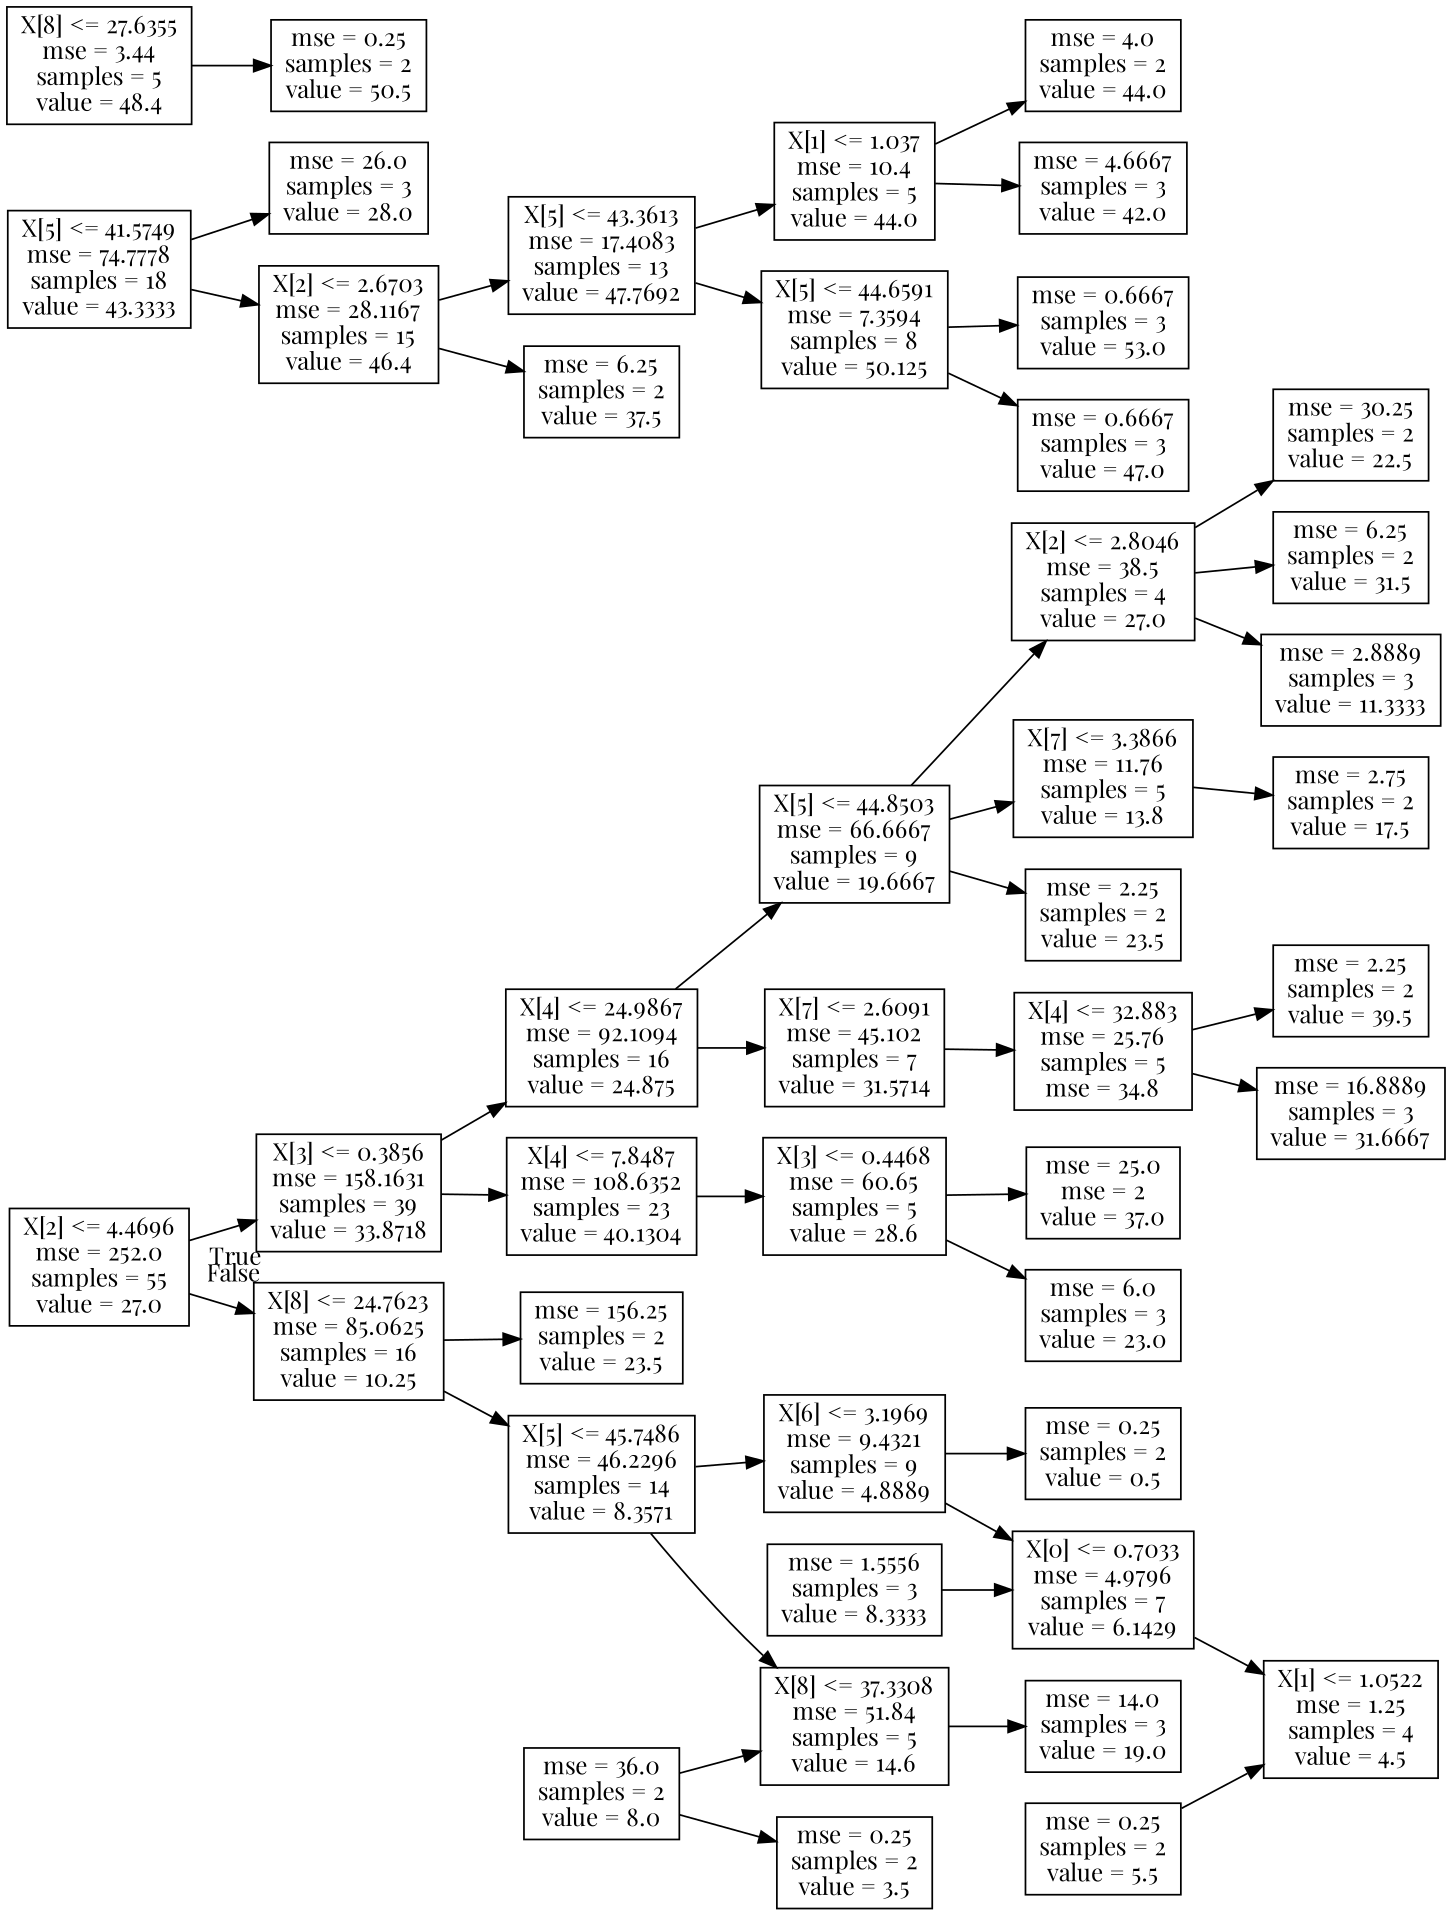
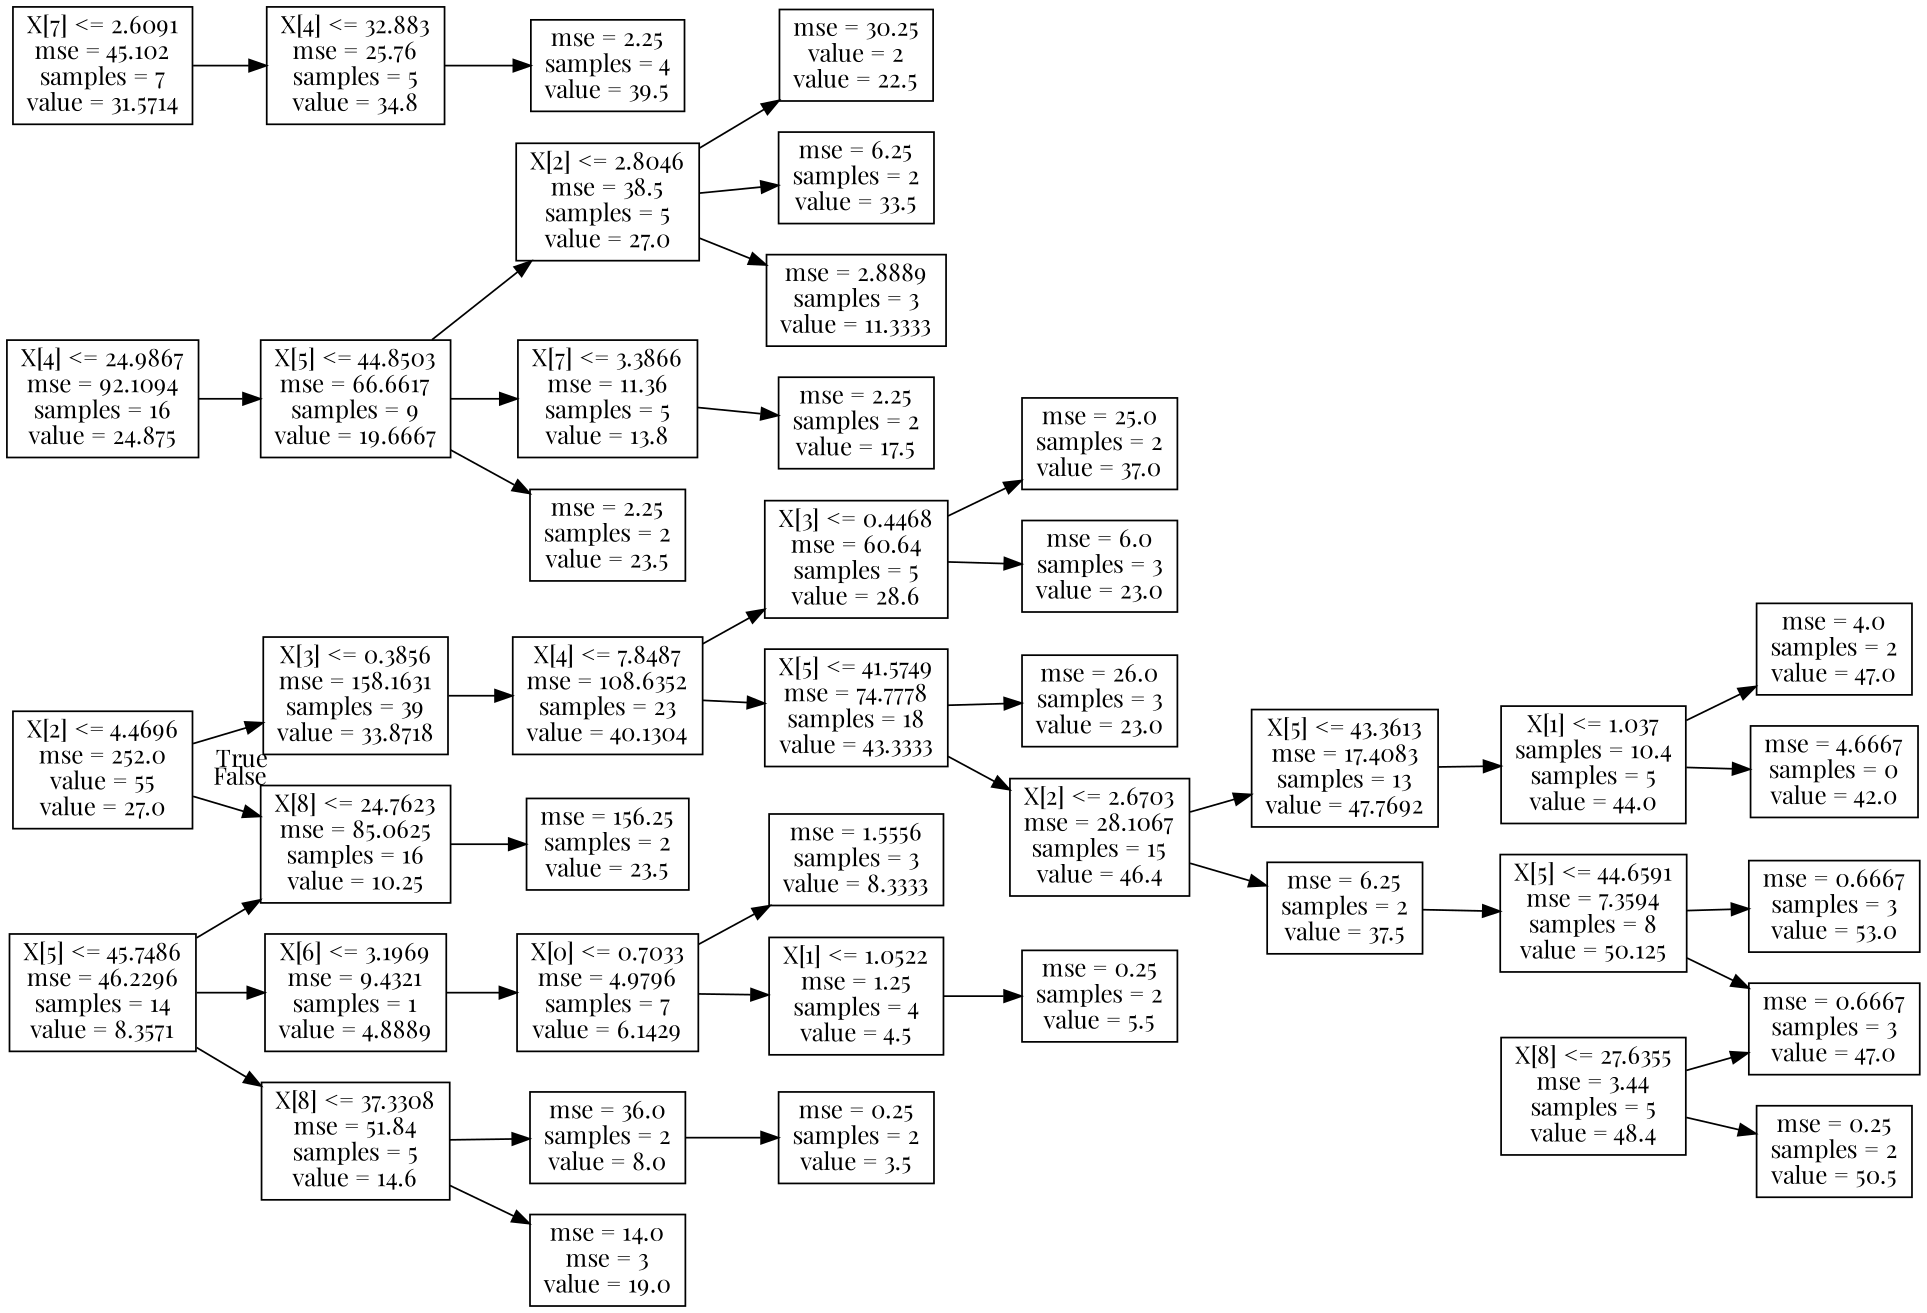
node "mse = 4.0 samples = 2 value = 44.0": label "mse = 4.0 samples = 2 value = 44.0" -> "mse = 4.0 samples = 2 value = 47.0"
node "X[1] <= 1.037 mse = 10.4 samples = 5 value = 44.0": label "X[1] <= 1.037 mse = 10.4 samples = 5 value = 44.0" -> "X[1] <= 1.037 samples = 10.4 samples = 5 value = 44.0"
node "mse = 26.0 samples = 3 value = 28.0": label "mse = 26.0 samples = 3 value = 28.0" -> "mse = 26.0 samples = 3 value = 23.0"
node "mse = 4.6667 samples = 3 value = 42.0": label "mse = 4.6667 samples = 3 value = 42.0" -> "mse = 4.6667 samples = 0 value = 42.0"
edge "X[5] <= 43.3613 mse = 17.4083 samples = 13 value = 47.7692" -> "X[5] <= 44.6591 mse = 7.3594 samples = 8 value = 50.125": now "mse = 6.25 samples = 2 value = 37.5" -> "X[5] <= 44.6591 mse = 7.3594 samples = 8 value = 50.125"
node "X[2] <= 2.6703 mse = 28.1167 samples = 15 value = 46.4": label "X[2] <= 2.6703 mse = 28.1167 samples = 15 value = 46.4" -> "X[2] <= 2.6703 mse = 28.1067 samples = 15 value = 46.4"
node "mse = 30.25 samples = 2 value = 22.5": label "mse = 30.25 samples = 2 value = 22.5" -> "mse = 30.25 value = 2 value = 22.5"
node "mse = 6.25 samples = 2 value = 31.5": label "mse = 6.25 samples = 2 value = 31.5" -> "mse = 6.25 samples = 2 value = 33.5"
node "X[2] <= 2.8046 mse = 38.5 samples = 4 value = 27.0": label "X[2] <= 2.8046 mse = 38.5 samples = 4 value = 27.0" -> "X[2] <= 2.8046 mse = 38.5 samples = 5 value = 27.0"
edge "X[4] <= 7.8487 mse = 108.6352 samples = 23 value = 40.1304" -> "X[5] <= 41.5749 mse = 74.7778 samples = 18 value = 43.3333": added
node "X[7] <= 3.3866 mse = 11.76 samples = 5 value = 13.8": label "X[7] <= 3.3866 mse = 11.76 samples = 5 value = 13.8" -> "X[7] <= 3.3866 mse = 11.36 samples = 5 value = 13.8"
node "mse = 2.75 samples = 2 value = 17.5": label "mse = 2.75 samples = 2 value = 17.5" -> "mse = 2.25 samples = 2 value = 17.5"
node "X[5] <= 44.8503 mse = 66.6667 samples = 9 value = 19.6667": label "X[5] <= 44.8503 mse = 66.6667 samples = 9 value = 19.6667" -> "X[5] <= 44.8503 mse = 66.6617 samples = 9 value = 19.6667"
node "mse = 2.25 samples = 2 value = 39.5": label "mse = 2.25 samples = 2 value = 39.5" -> "mse = 2.25 samples = 4 value = 39.5"
edge "X[4] <= 24.9867 mse = 92.1094 samples = 16 value = 24.875" -> "X[7] <= 2.6091 mse = 45.102 samples = 7 value = 31.5714": removed
node "X[4] <= 32.883 mse = 25.76 samples = 5 mse = 34.8": label "X[4] <= 32.883 mse = 25.76 samples = 5 mse = 34.8" -> "X[4] <= 32.883 mse = 25.76 samples = 5 value = 34.8"
edge "X[8] <= 27.6355 mse = 3.44 samples = 5 value = 48.4" -> "mse = 0.6667 samples = 3 value = 47.0": added
node "mse = 16.8889 samples = 3 value = 31.6667": removed
edge "X[3] <= 0.3856 mse = 158.1631 samples = 39 value = 33.8718" -> "X[4] <= 24.9867 mse = 92.1094 samples = 16 value = 24.875": removed
node "mse = 25.0 mse = 2 value = 37.0": label "mse = 25.0 mse = 2 value = 37.0" -> "mse = 25.0 samples = 2 value = 37.0"
node "X[3] <= 0.4468 mse = 60.65 samples = 5 value = 28.6": label "X[3] <= 0.4468 mse = 60.65 samples = 5 value = 28.6" -> "X[3] <= 0.4468 mse = 60.64 samples = 5 value = 28.6"
node "X[2] <= 4.4696 mse = 252.0 samples = 55 value = 27.0": label "X[2] <= 4.4696 mse = 252.0 samples = 55 value = 27.0" -> "X[2] <= 4.4696 mse = 252.0 value = 55 value = 27.0"
edge "X[8] <= 24.7623 mse = 85.0625 samples = 16 value = 10.25" -> "X[5] <= 45.7486 mse = 46.2296 samples = 14 value = 8.3571": reversed
node "X[6] <= 3.1969 mse = 9.4321 samples = 9 value = 4.8889": label "X[6] <= 3.1969 mse = 9.4321 samples = 9 value = 4.8889" -> "X[6] <= 3.1969 mse = 9.4321 samples = 1 value = 4.8889"
node "mse = 0.25 samples = 2 value = 0.5": removed
edge "mse = 1.5556 samples = 3 value = 8.3333" -> "X[0] <= 0.7033 mse = 4.9796 samples = 7 value = 6.1429": reversed
node "mse = 14.0 samples = 3 value = 19.0": label "mse = 14.0 samples = 3 value = 19.0" -> "mse = 14.0 mse = 3 value = 19.0"
edge "mse = 36.0 samples = 2 value = 8.0" -> "X[8] <= 37.3308 mse = 51.84 samples = 5 value = 14.6": reversed
edge "mse = 0.25 samples = 2 value = 5.5" -> "X[1] <= 1.0522 mse = 1.25 samples = 4 value = 4.5": reversed
